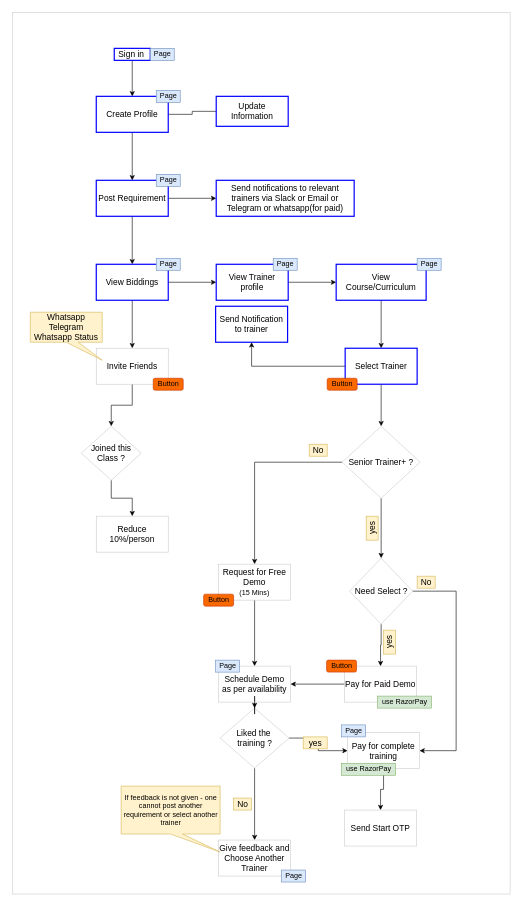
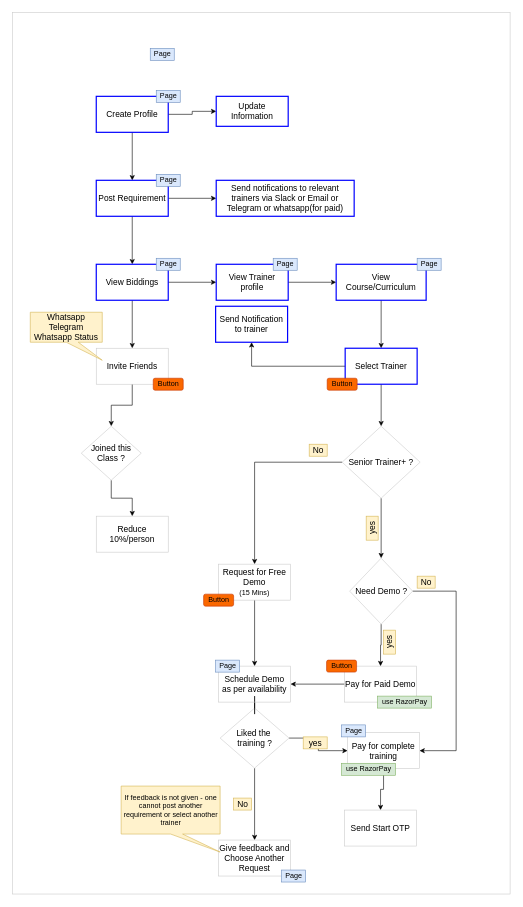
node "Sign in": removed
edge "Sign in" -> "Create Profile": removed
edge "Update Information" -- "Create Profile": arrowhead none -> classic
node "Need Select ?": label "Need Select ?" -> "Need Demo ?"
edge "Schedule Demo as per availability" -> "Liked the training ?": arrowhead classic -> none
node "Give feedback and Choose Another Trainer": label "Give feedback and Choose Another Trainer" -> "Give feedback and Choose Another Request"
